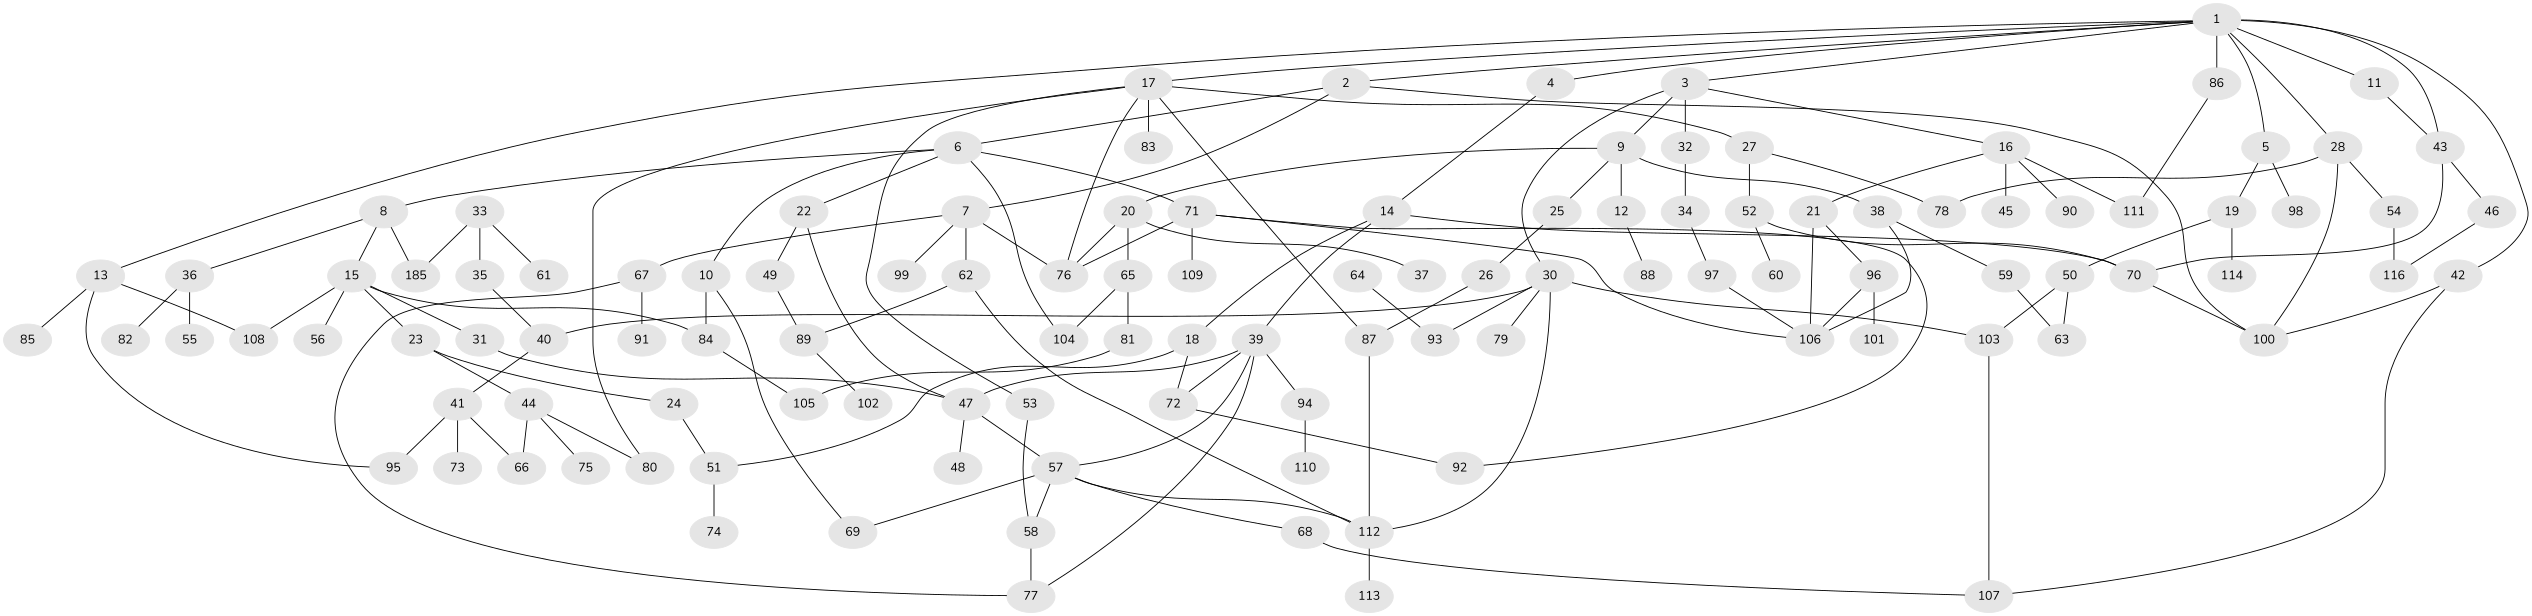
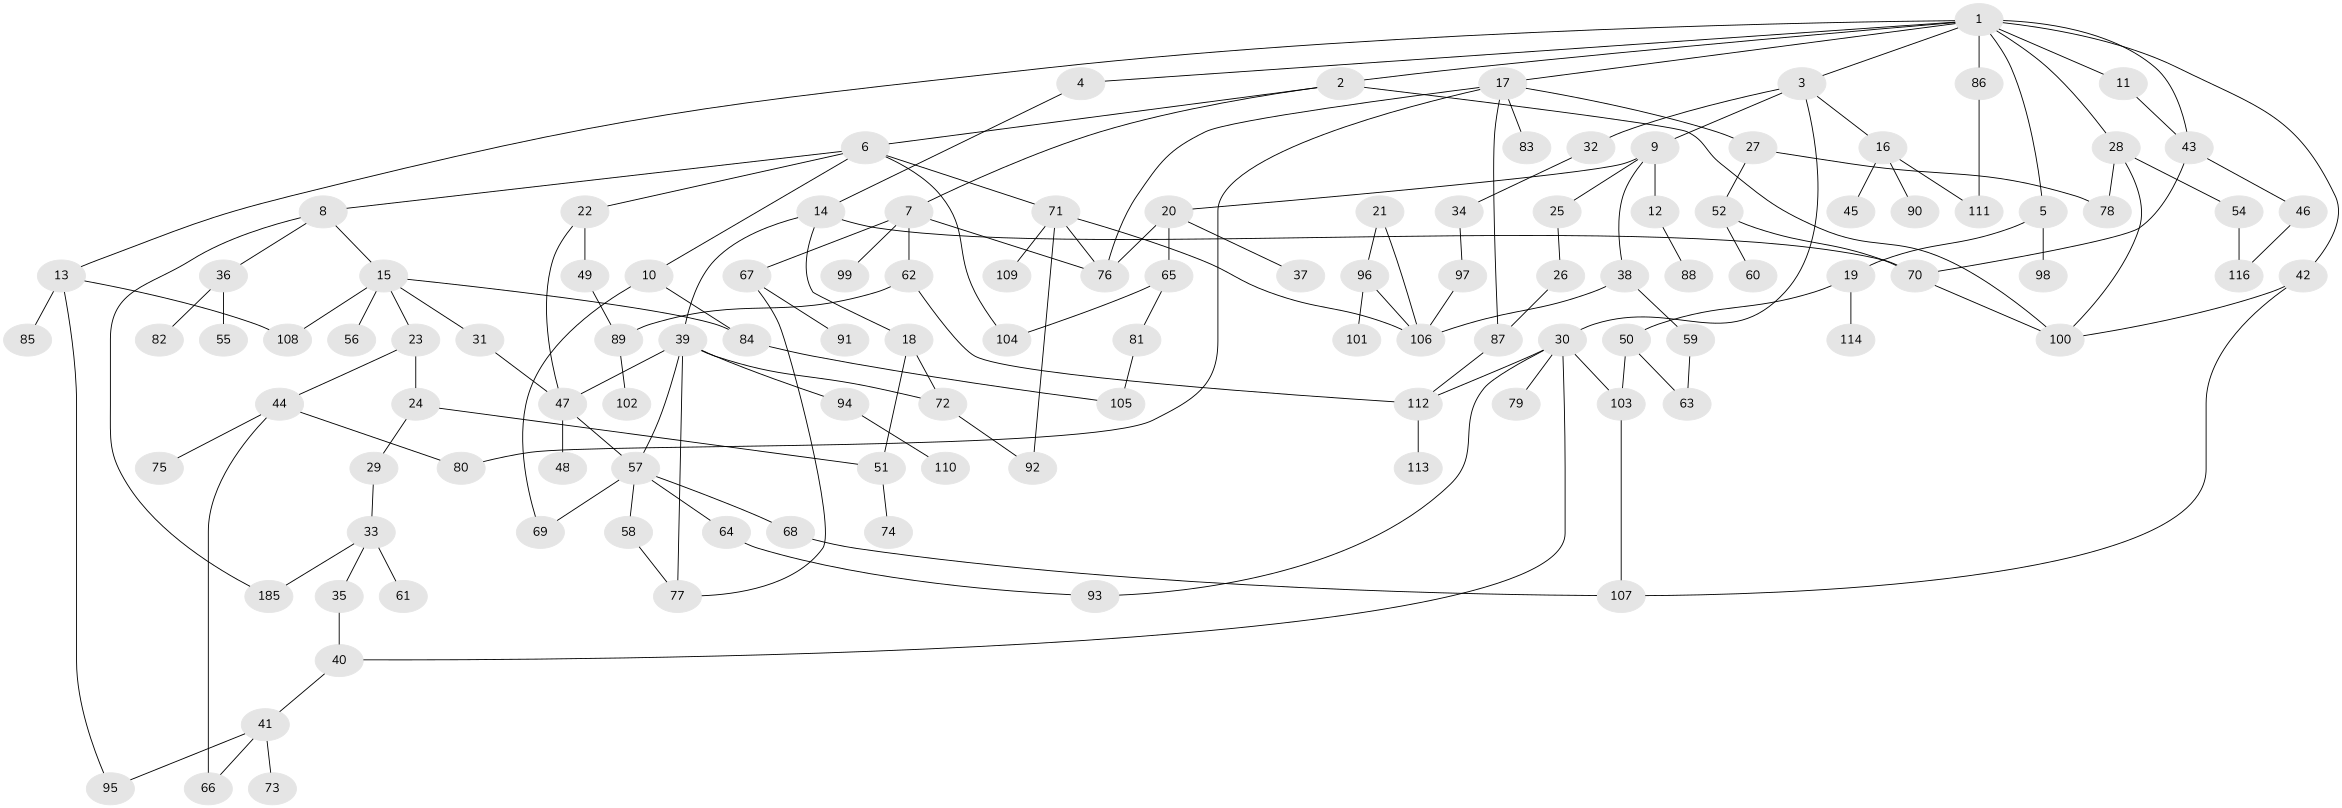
edge "16" -- "21": removed
node "53": removed
node "29": added
edge "57" -- "112": now "57" -- "64"
